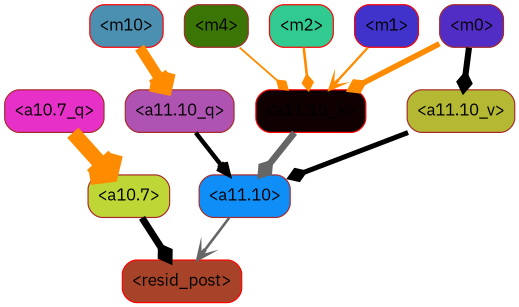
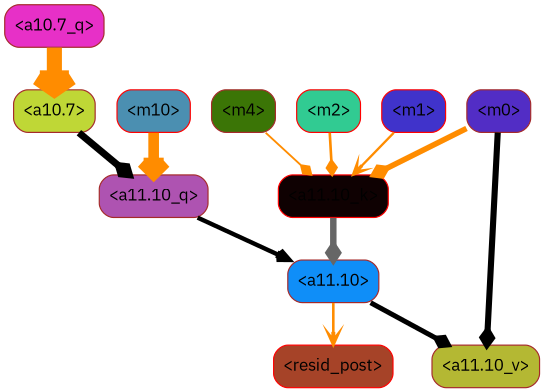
edge "<a11.10_v>" -> "<a11.10>": reversed
edge "<a10.7>" -> "<resid_post>": now "<a10.7>" -> "<a11.10_q>"
edge "<a11.10>" -> "<resid_post>": color gray40 -> darkorange
